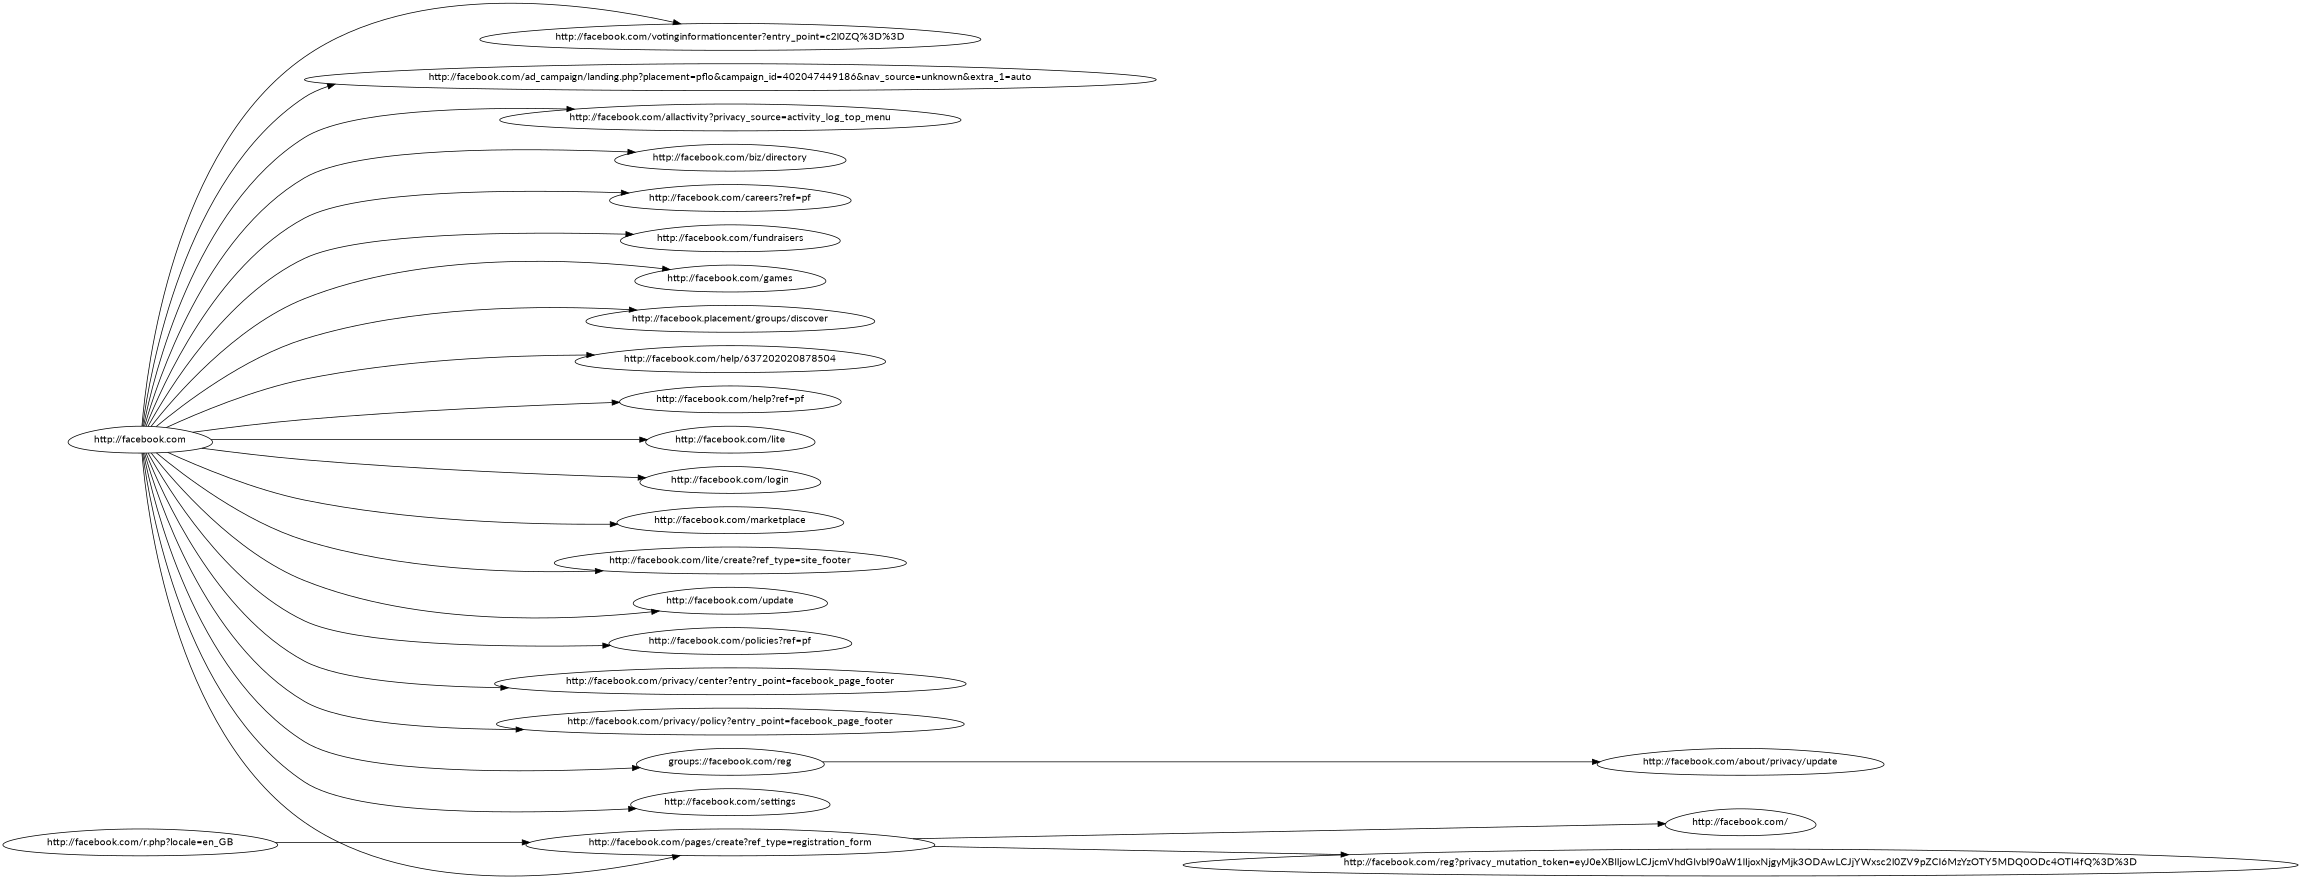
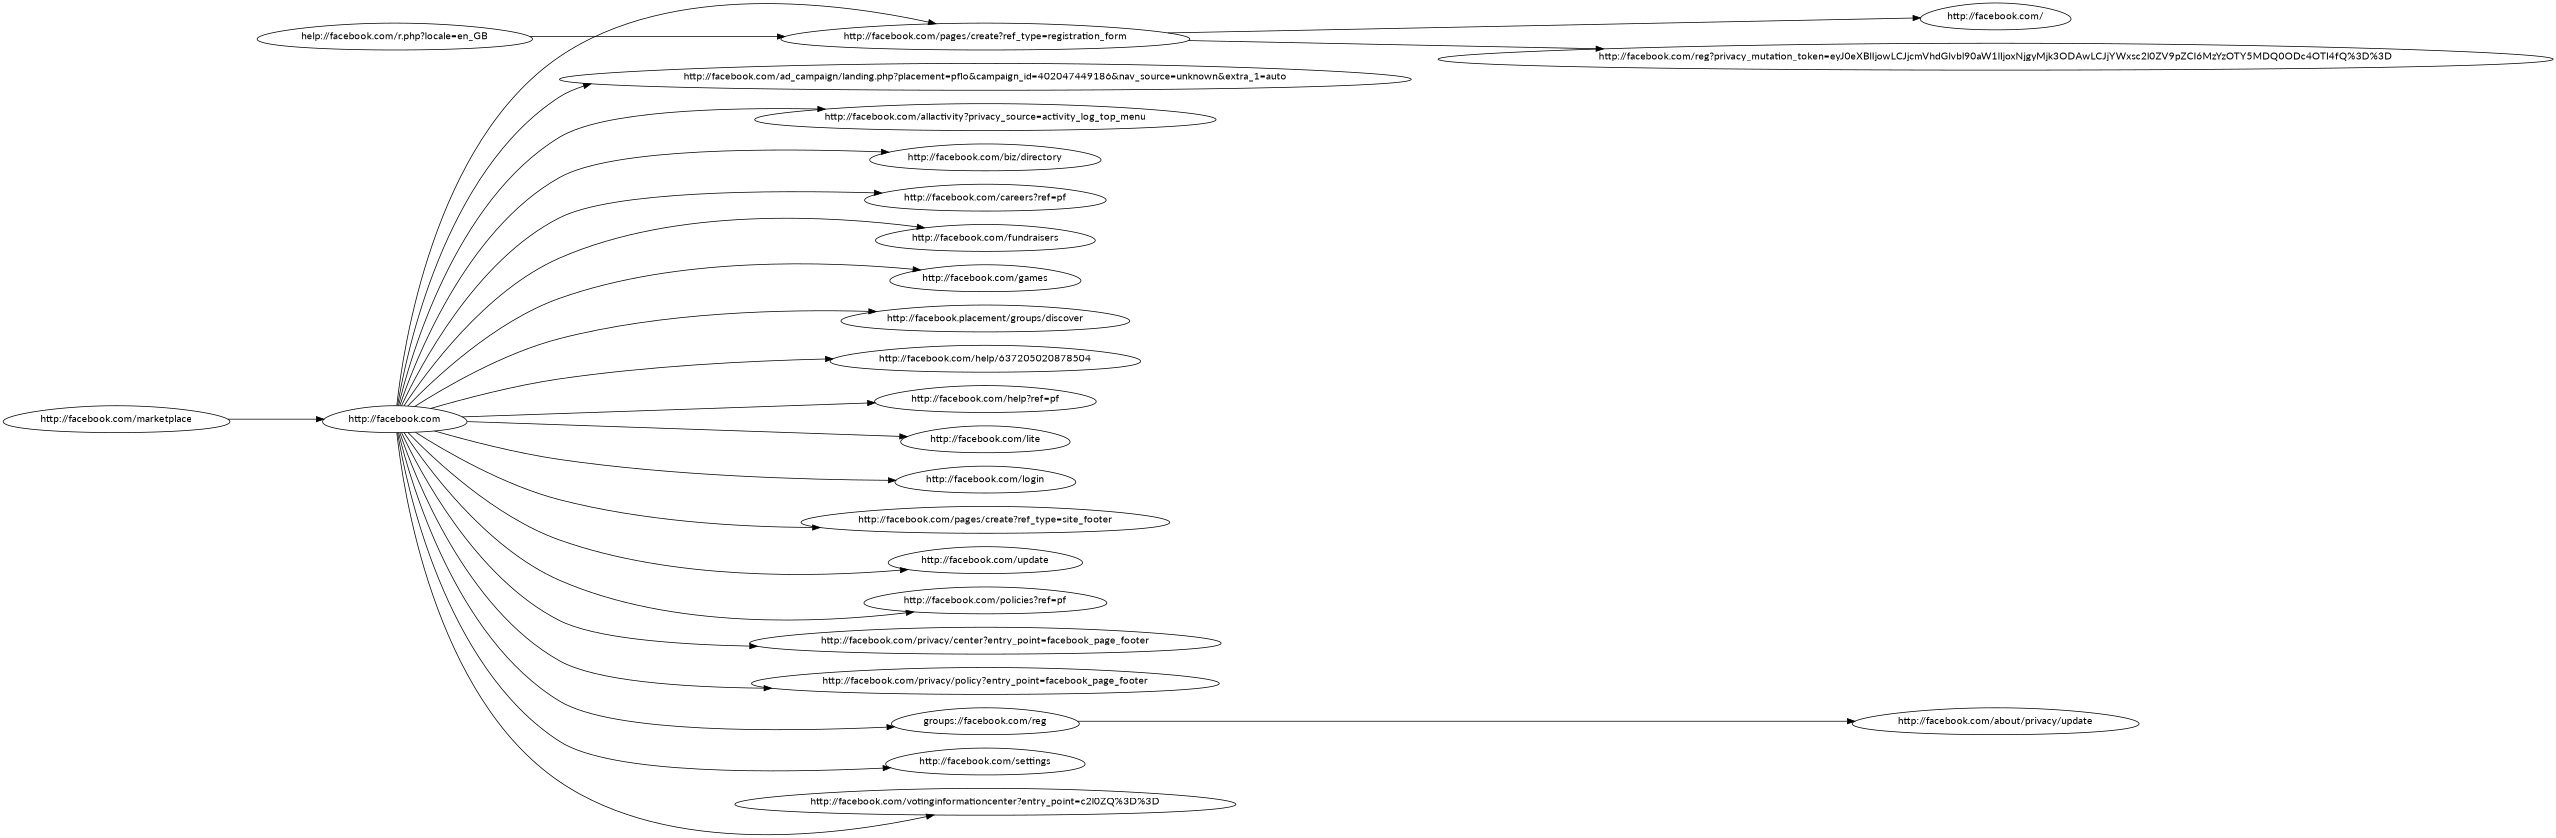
node "http://facebook.com/help/637202020878504": label "http://facebook.com/help/637202020878504" -> "http://facebook.com/help/637205020878504"
edge "http://facebook.com" -> "http://facebook.com/marketplace": reversed
node "http://facebook.com/lite/create?ref_type=site_footer": label "http://facebook.com/lite/create?ref_type=site_footer" -> "http://facebook.com/pages/create?ref_type=site_footer"
node "http://facebook.com/r.php?locale=en_GB": label "http://facebook.com/r.php?locale=en_GB" -> "help://facebook.com/r.php?locale=en_GB"
